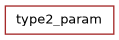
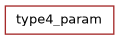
node "type2_param": label "type2_param" -> "type4_param"
